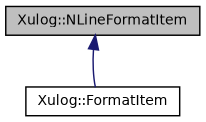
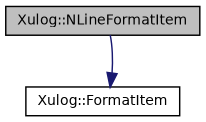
edge "Xulog::FormatItem" -> "Xulog::NLineFormatItem": reversed
